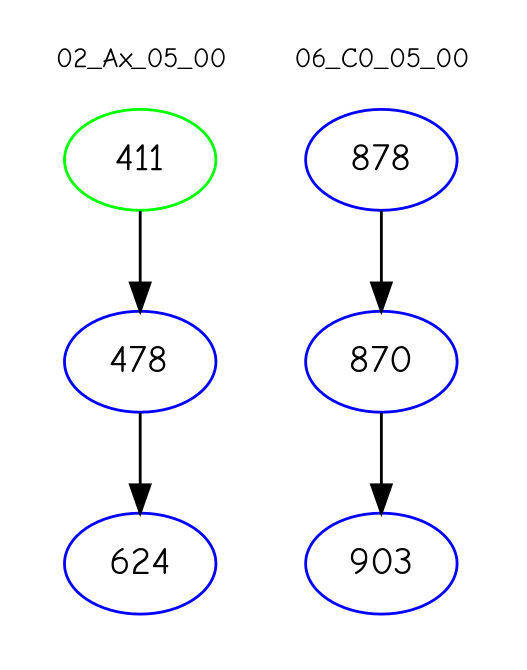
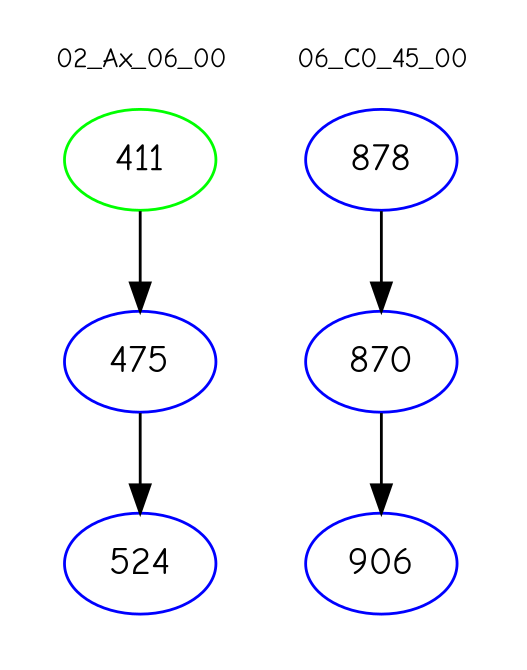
cluster "02_Ax_05_00": label "02_Ax_05_00" -> "02_Ax_06_00"
cluster "06_C0_05_00": label "06_C0_05_00" -> "06_C0_45_00"
node "478": label "478" -> "475"
node "624": label "624" -> "524"
node "903": label "903" -> "906"
